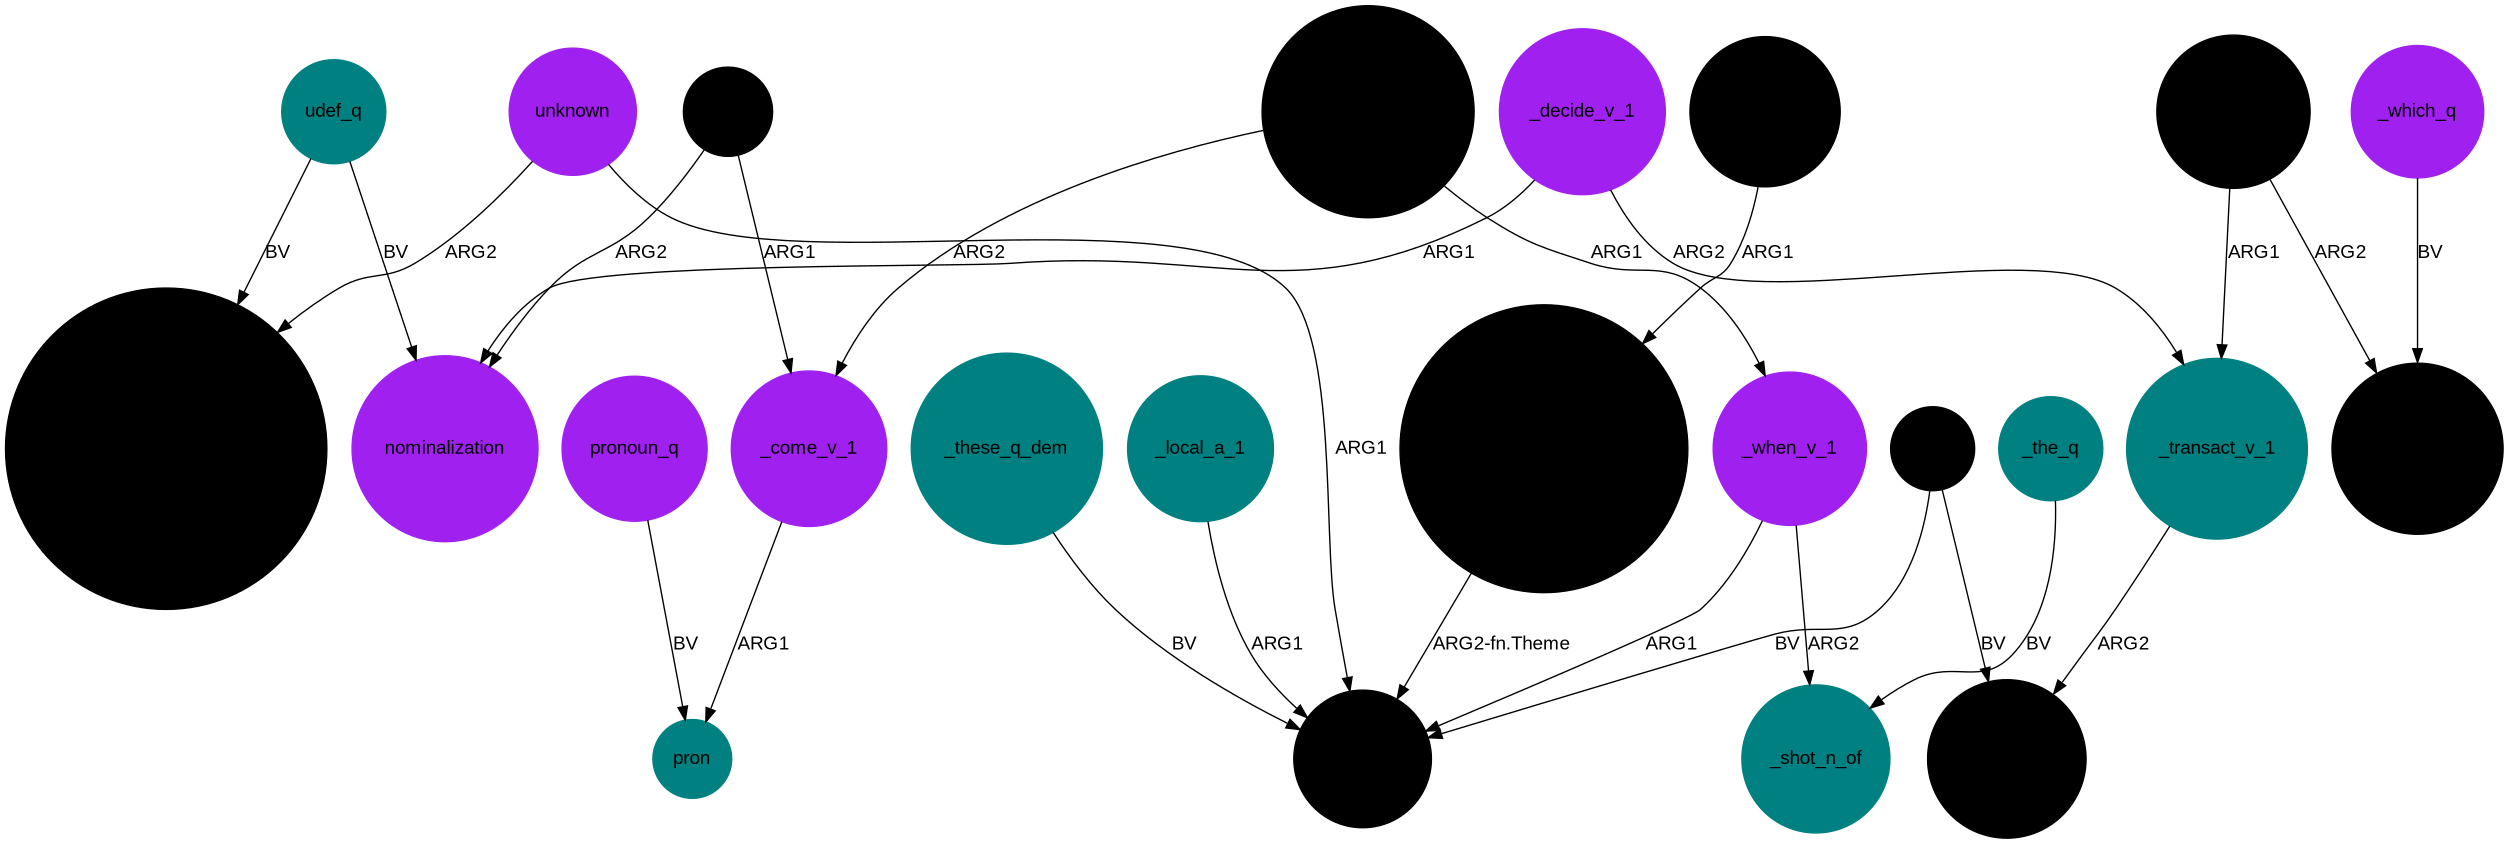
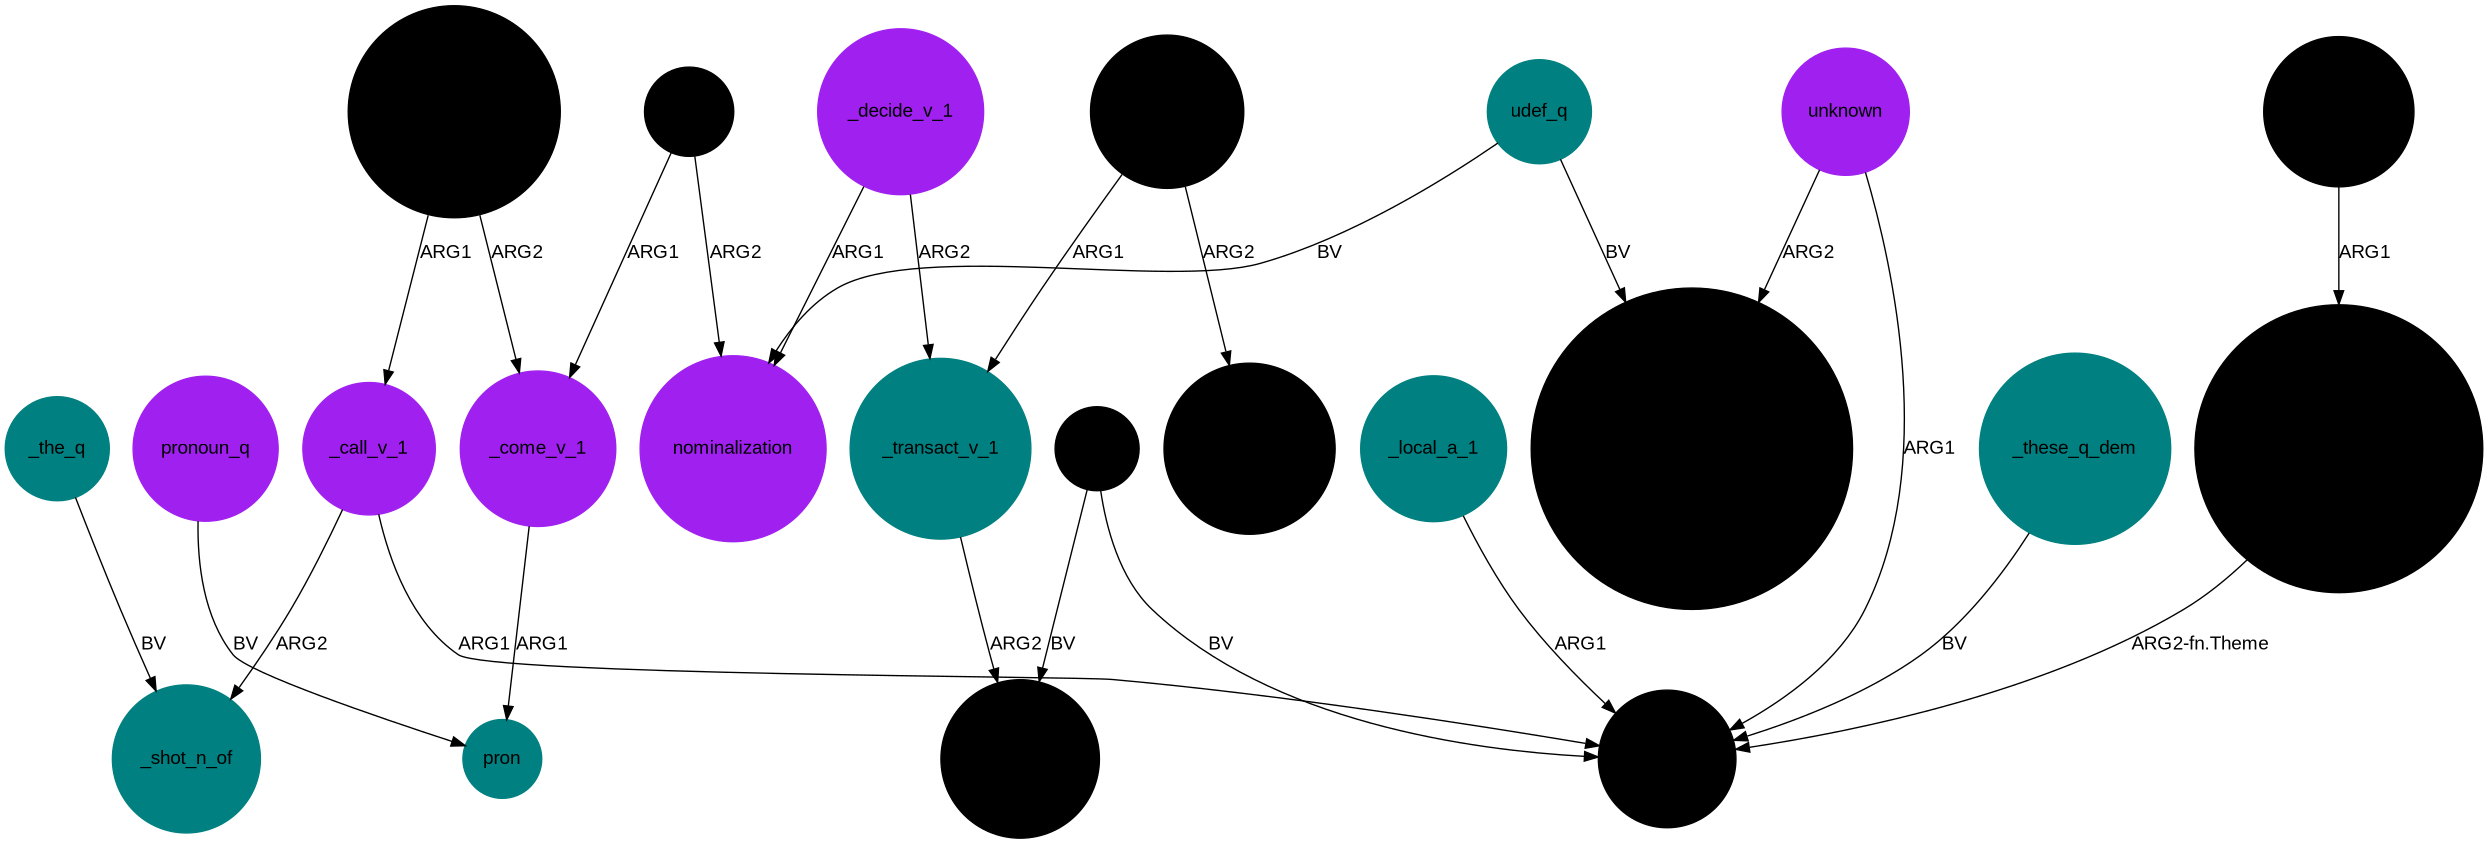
node "_which_q": removed
node "_when_v_1": label "_when_v_1" -> "_call_v_1"
